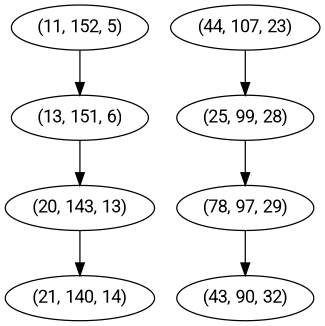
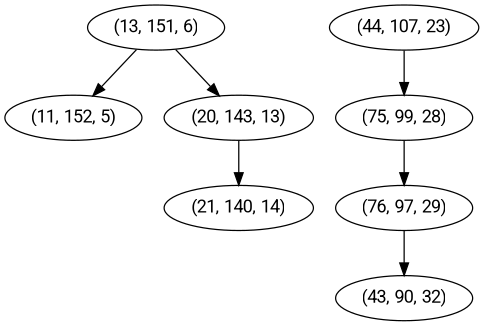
edge "(11, 152, 5)" -> "(13, 151, 6)": reversed
node "(25, 99, 28)": label "(25, 99, 28)" -> "(75, 99, 28)"
node "(78, 97, 29)": label "(78, 97, 29)" -> "(76, 97, 29)"
